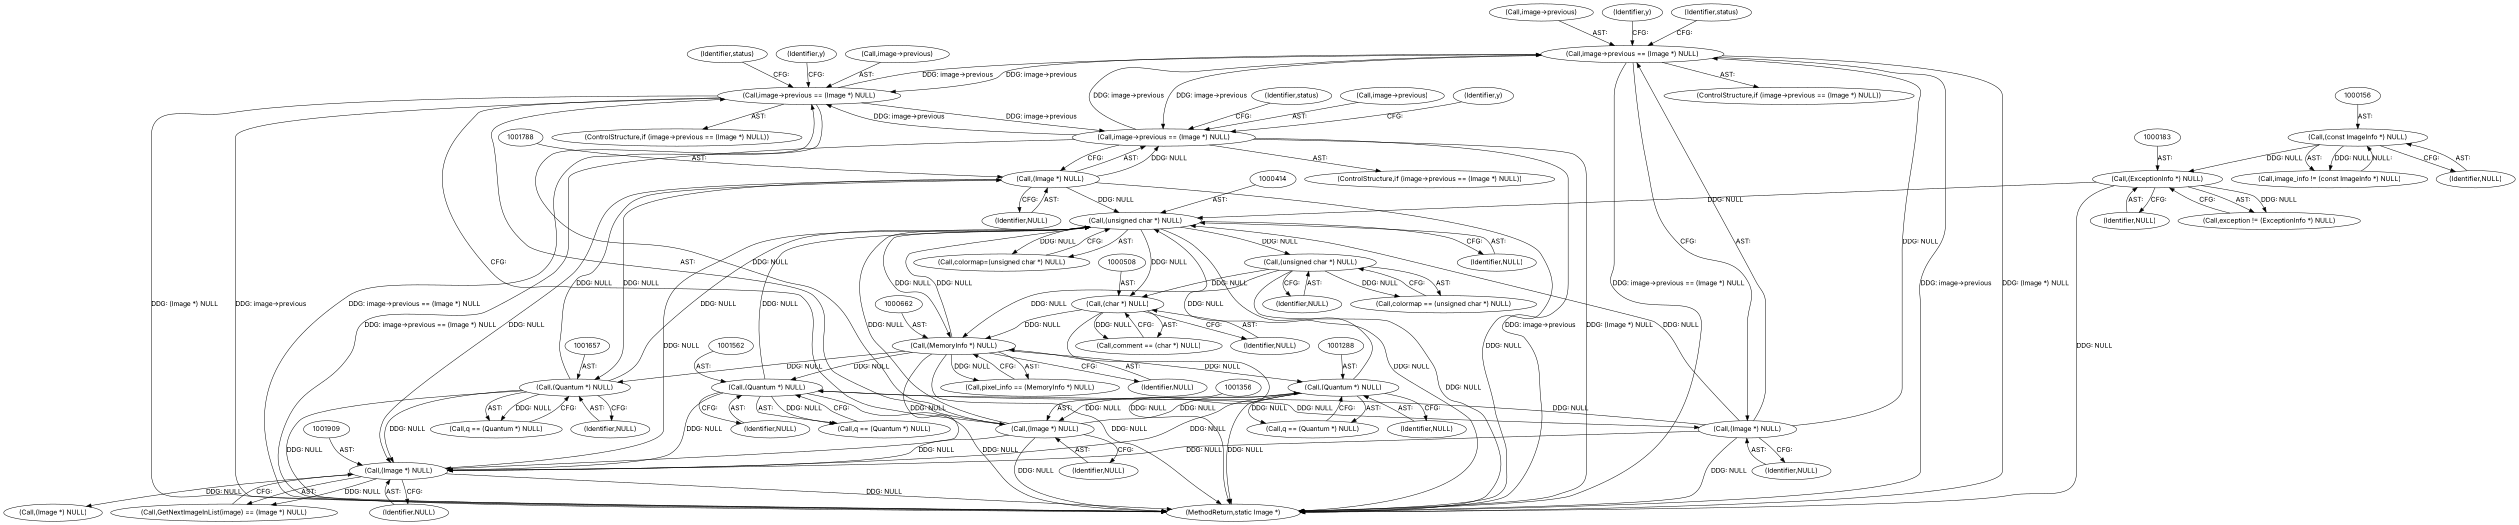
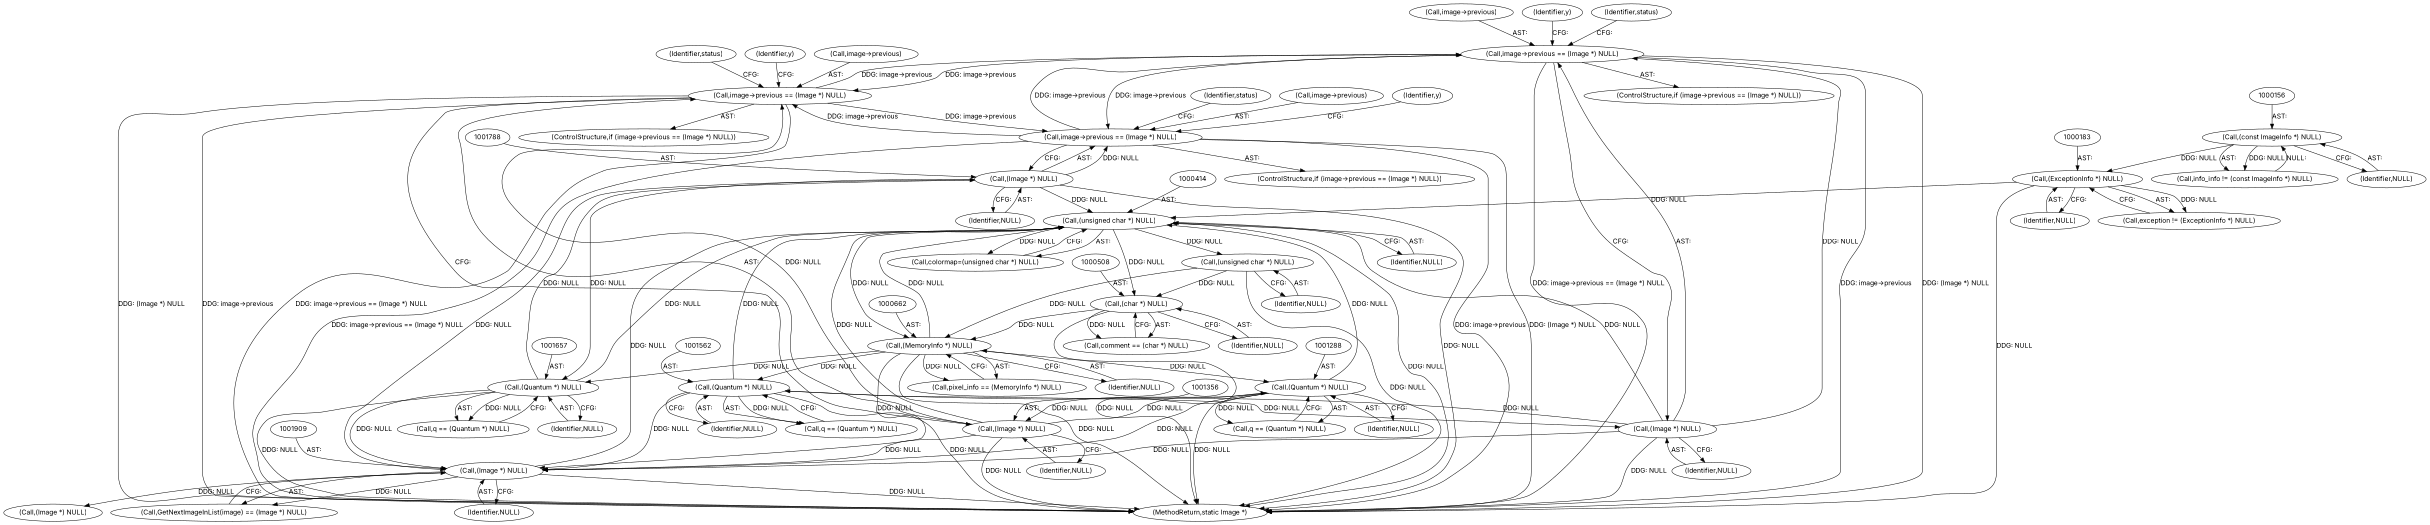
node "(Call,image_info != (const ImageInfo *) NULL)": label "(Call,image_info != (const ImageInfo *) NULL)" -> "(Call,info_info != (const ImageInfo *) NULL)"
node "(Call,colormap == (unsigned char *) NULL)": removed
